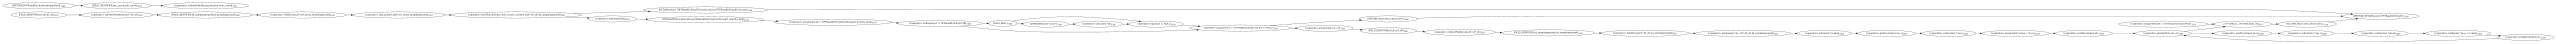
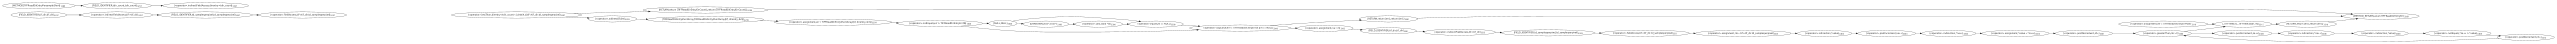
node "(<operator>.cast,(uint64_t)tif->tif_dir.td_samplesperpixel)": removed
